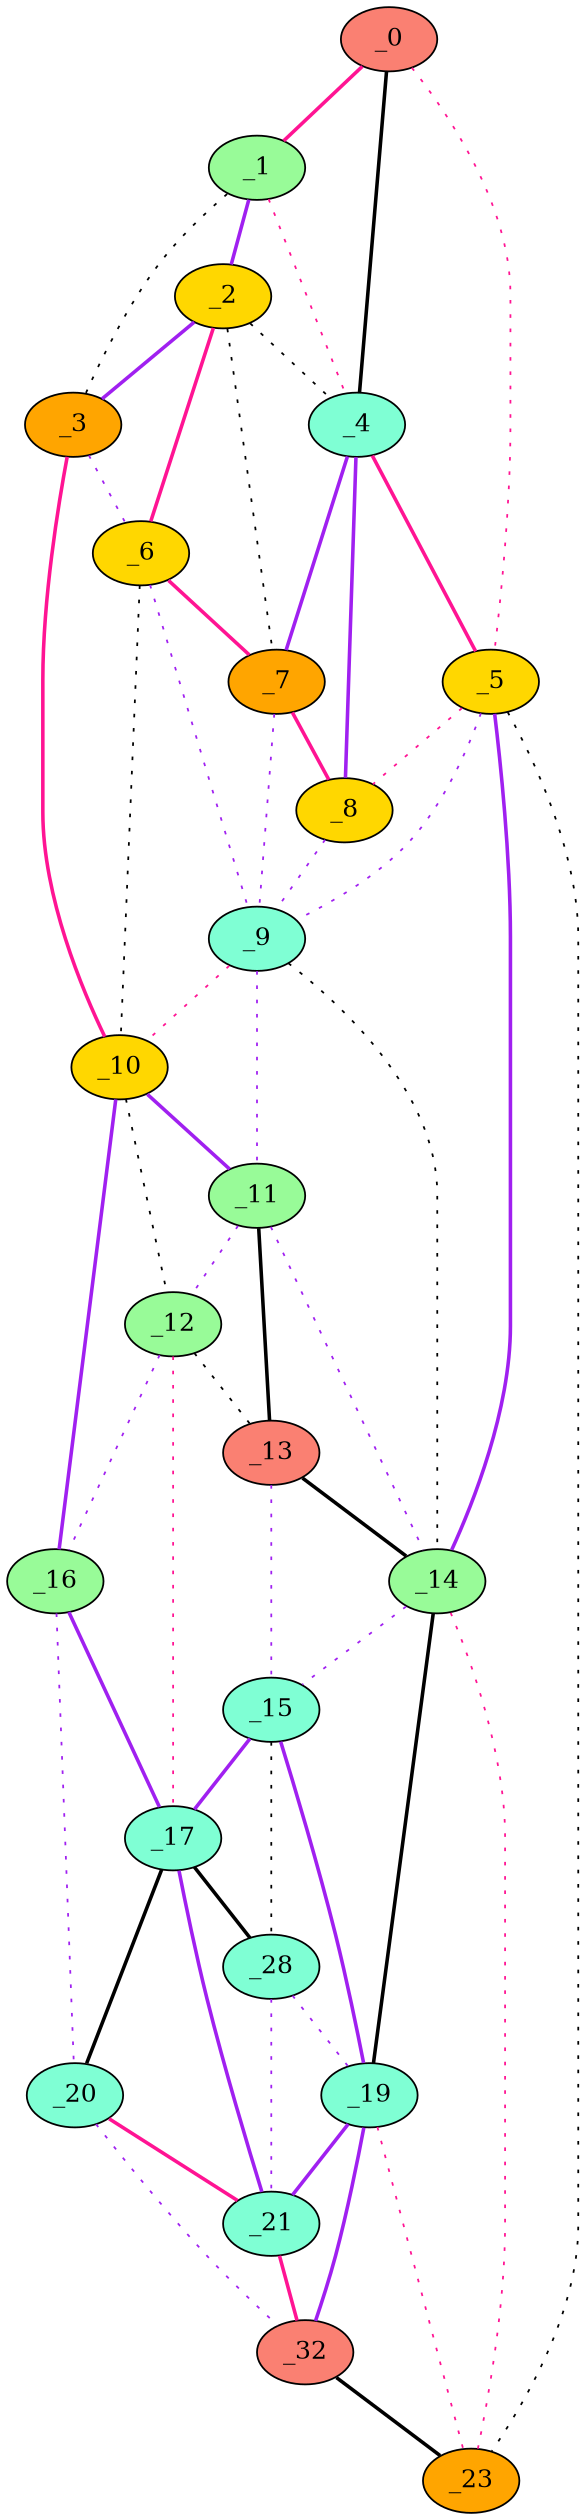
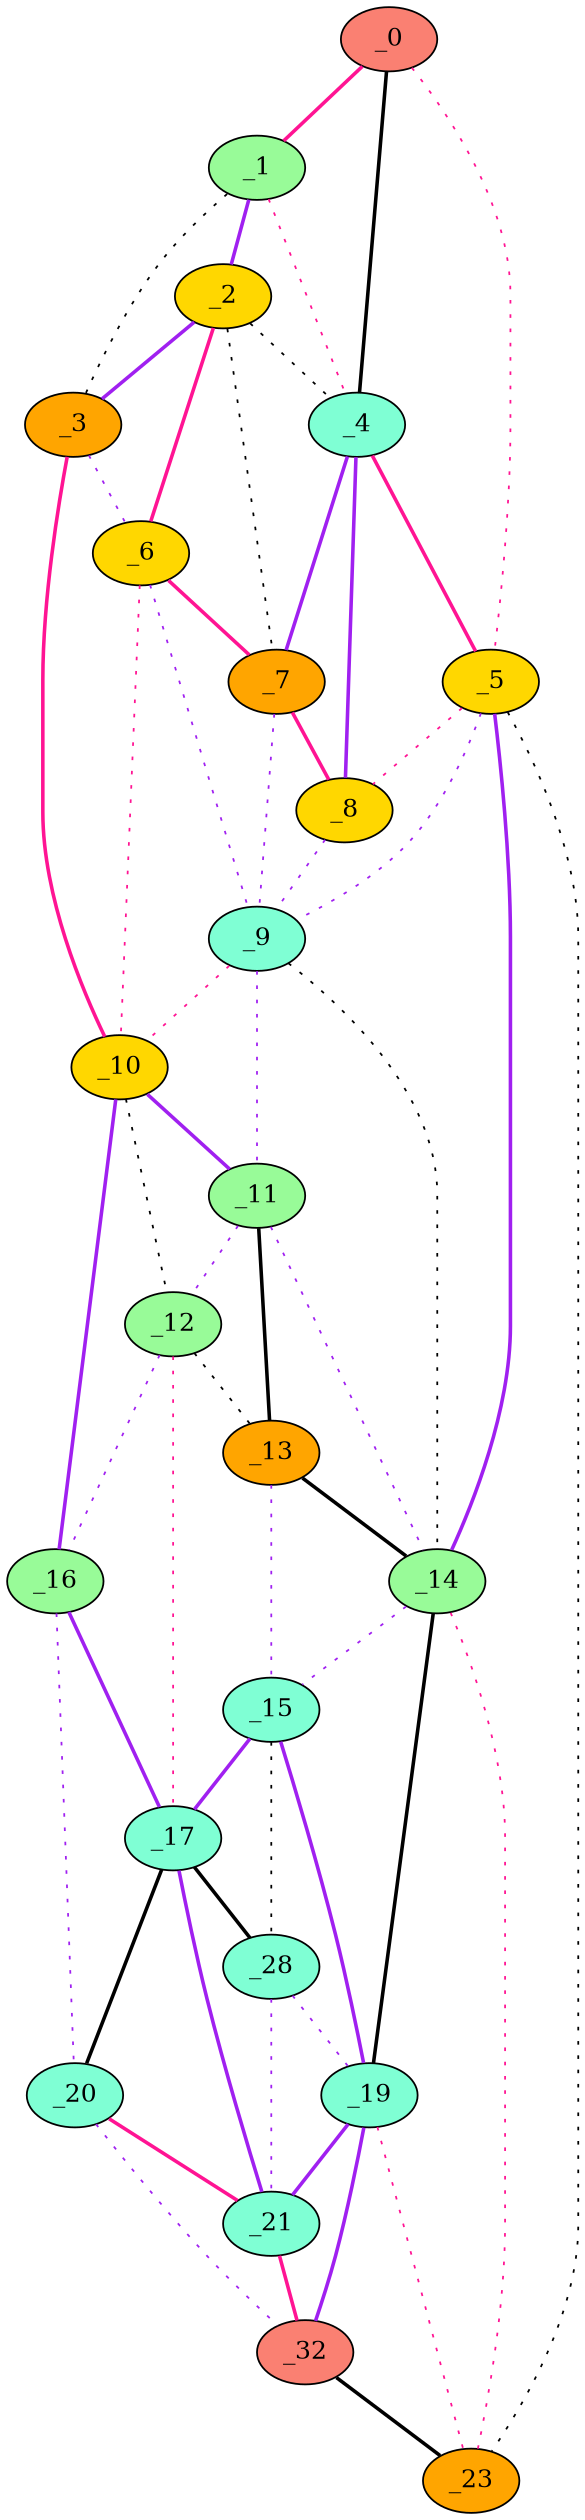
edge "_6" -- "_10": color black -> deeppink
node "_13": fillcolor salmon -> orange
